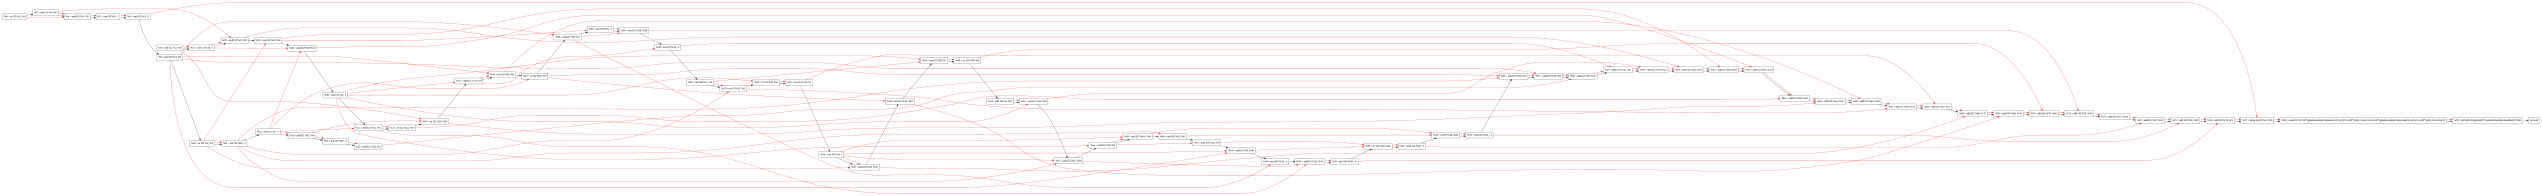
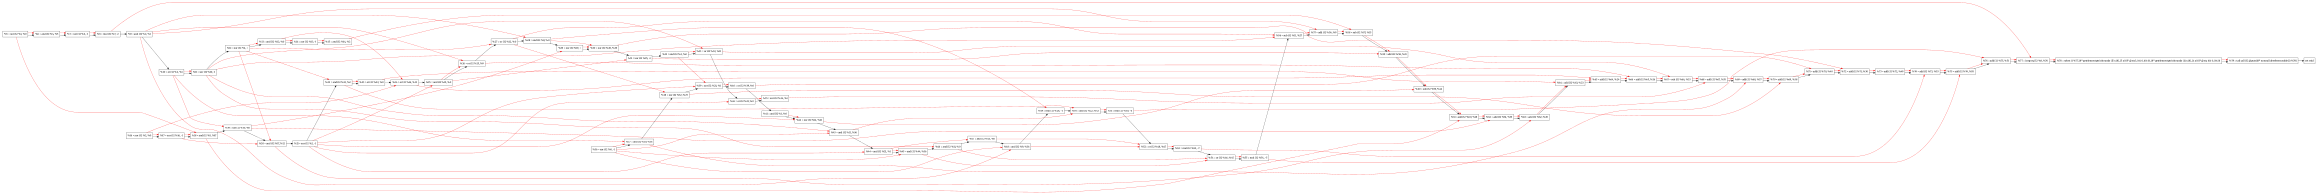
node "%4 = or i32 %2, %0": removed
edge "%35 = xor i32 %34, %1" -> "%36 = xor i32 %0, -1": removed
